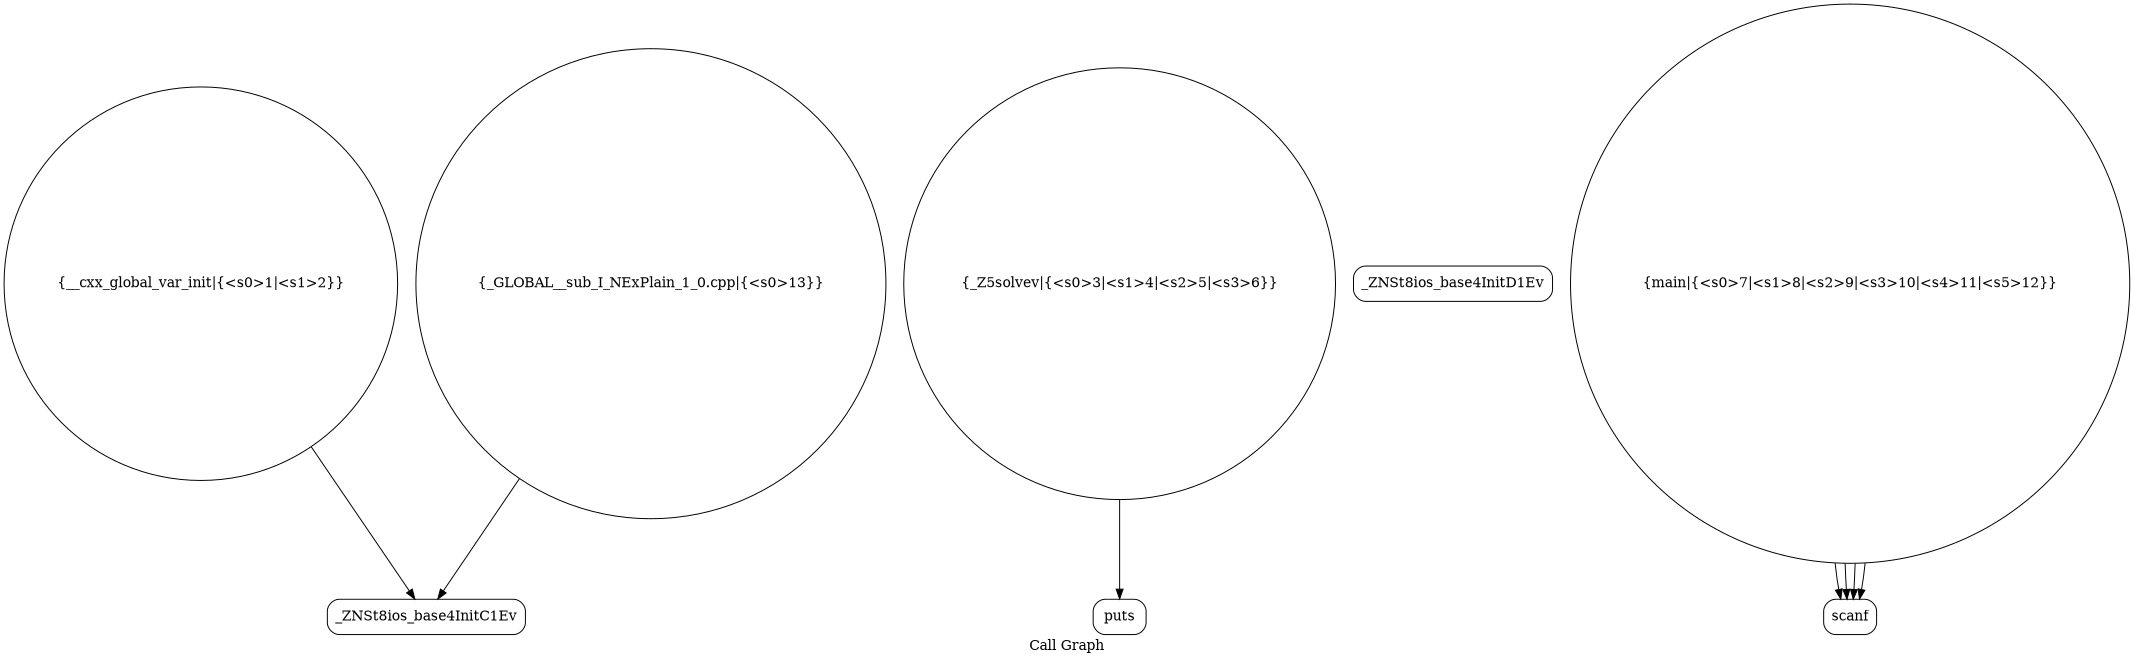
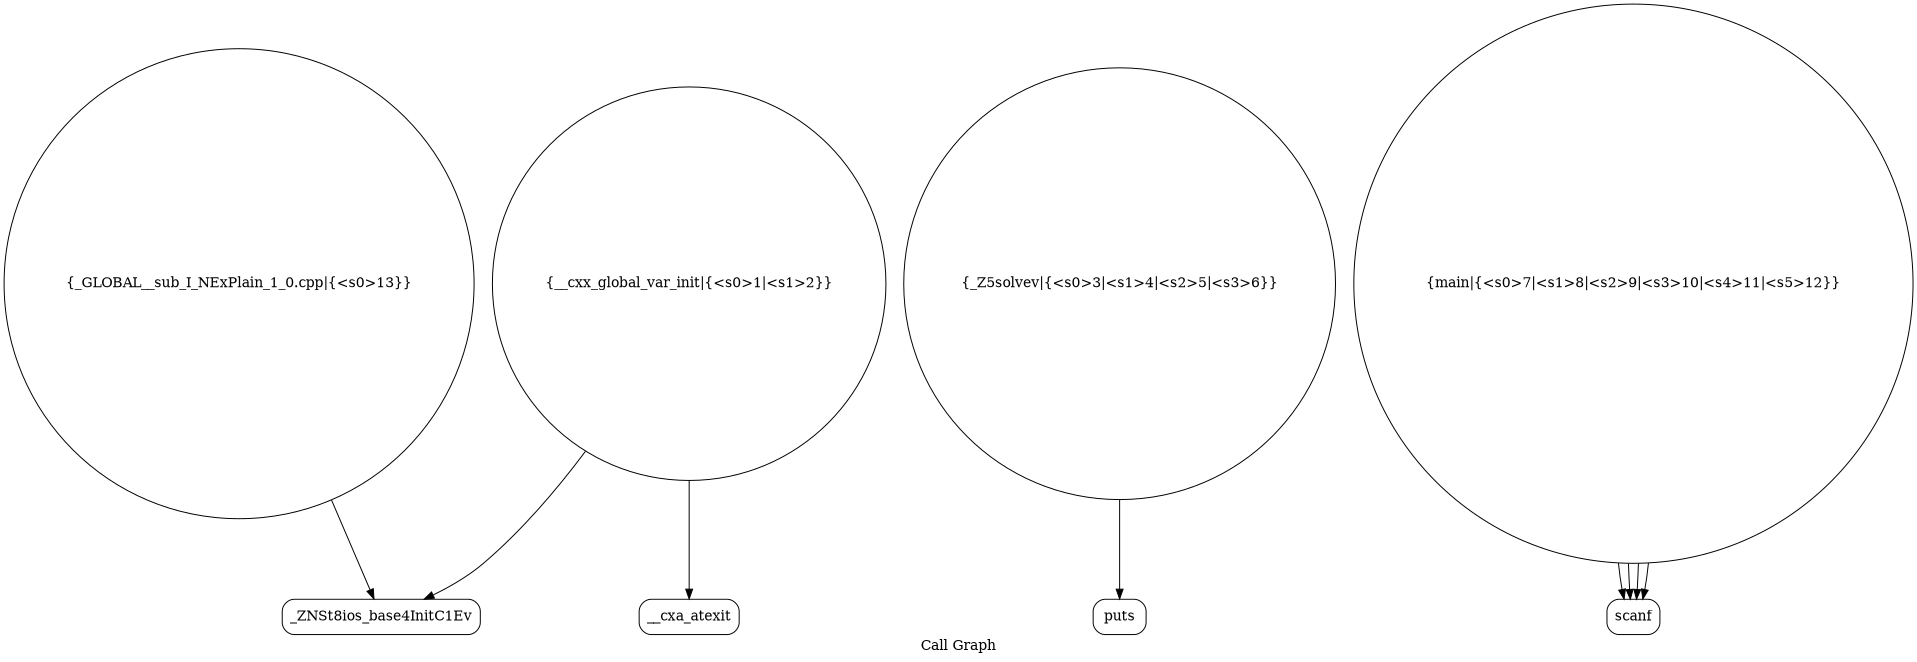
node "_ZNSt8ios_base4InitD1Ev": removed
node "__cxa_atexit": added
